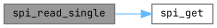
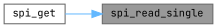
edge "spi_read_single" -> "spi_get": reversed
